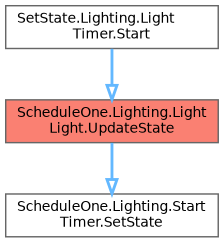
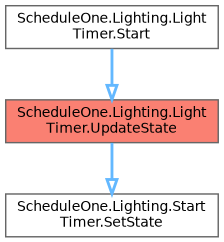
node "SetState.Lighting.Light Timer.Start": label "SetState.Lighting.Light Timer.Start" -> "ScheduleOne.Lighting.Light Timer.Start"
node "ScheduleOne.Lighting.Light Light.UpdateState": label "ScheduleOne.Lighting.Light Light.UpdateState" -> "ScheduleOne.Lighting.Light Timer.UpdateState"
